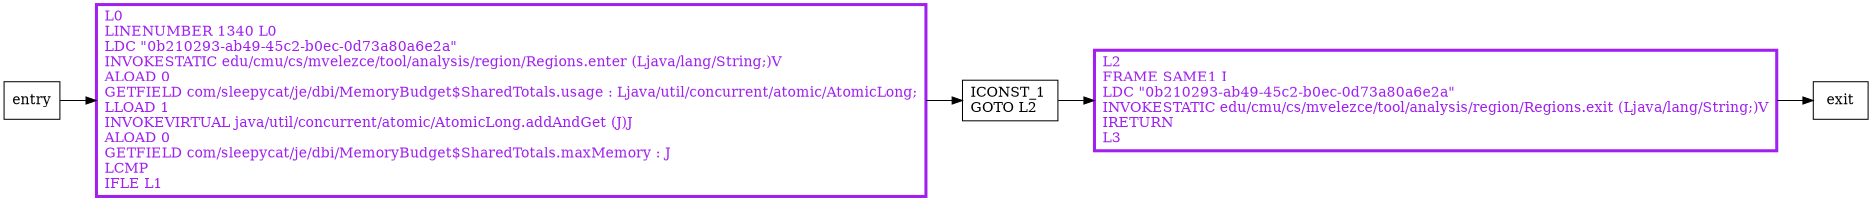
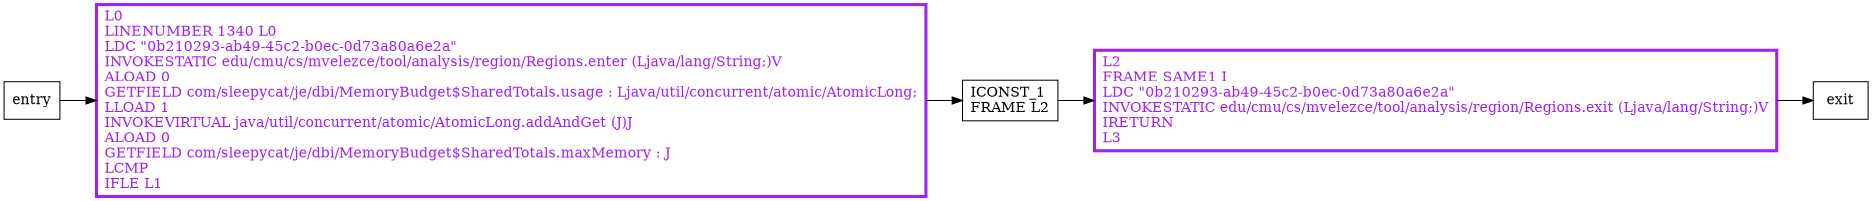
node "ICONST_1 GOTO L2": label "ICONST_1 GOTO L2" -> "ICONST_1 FRAME L2"
